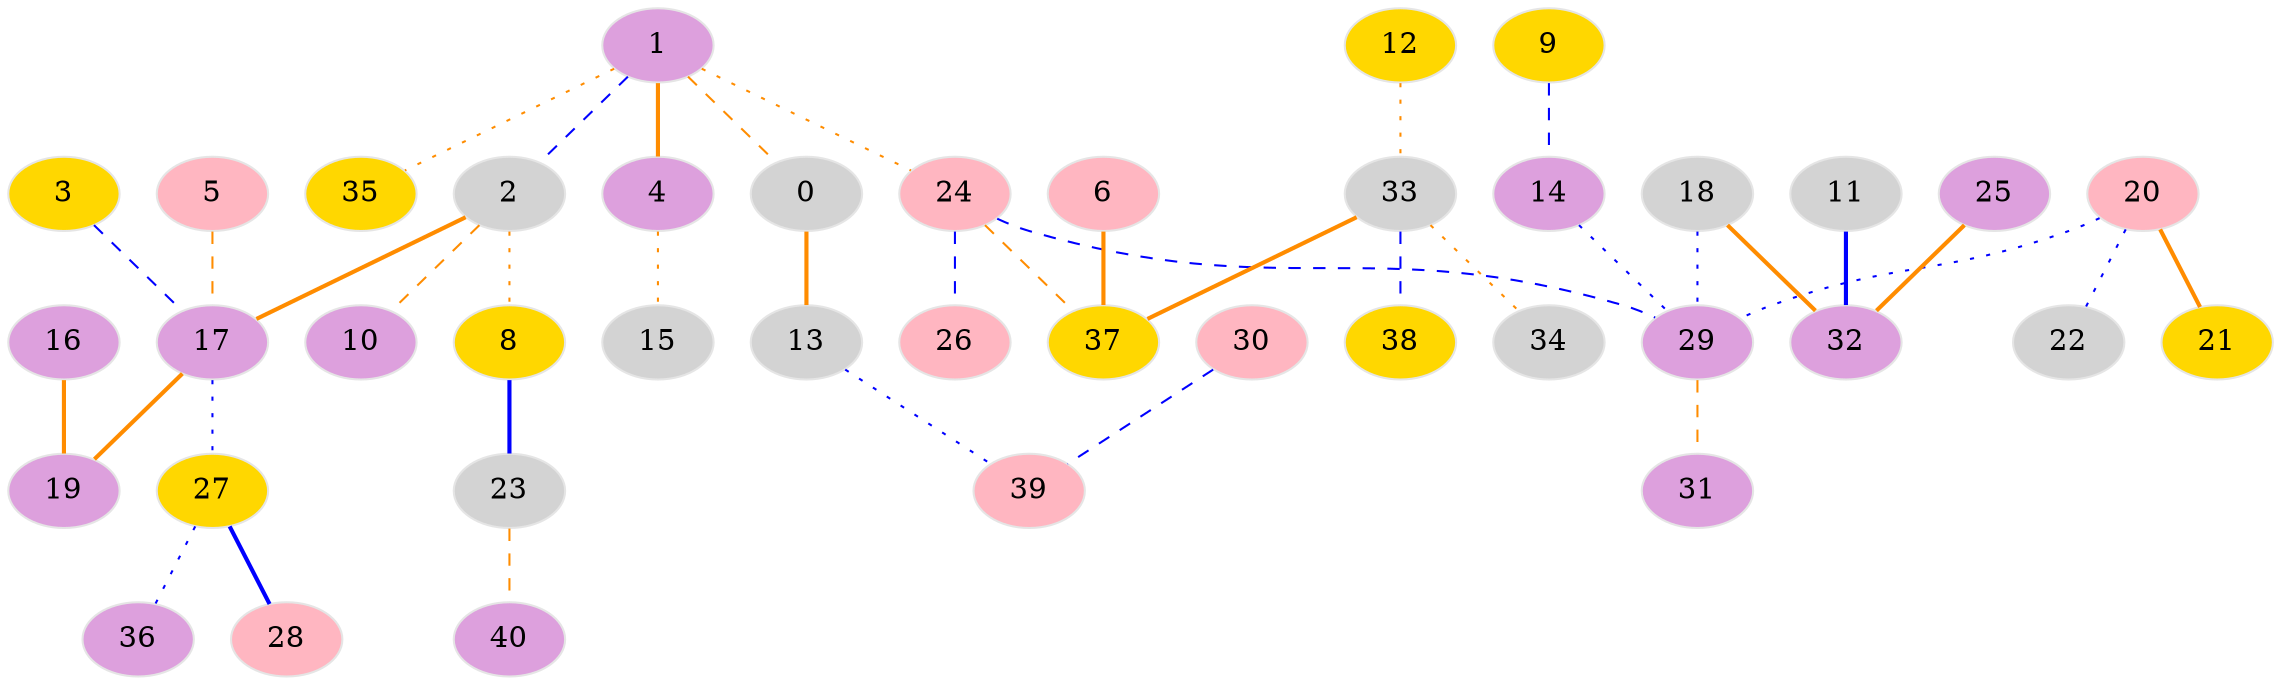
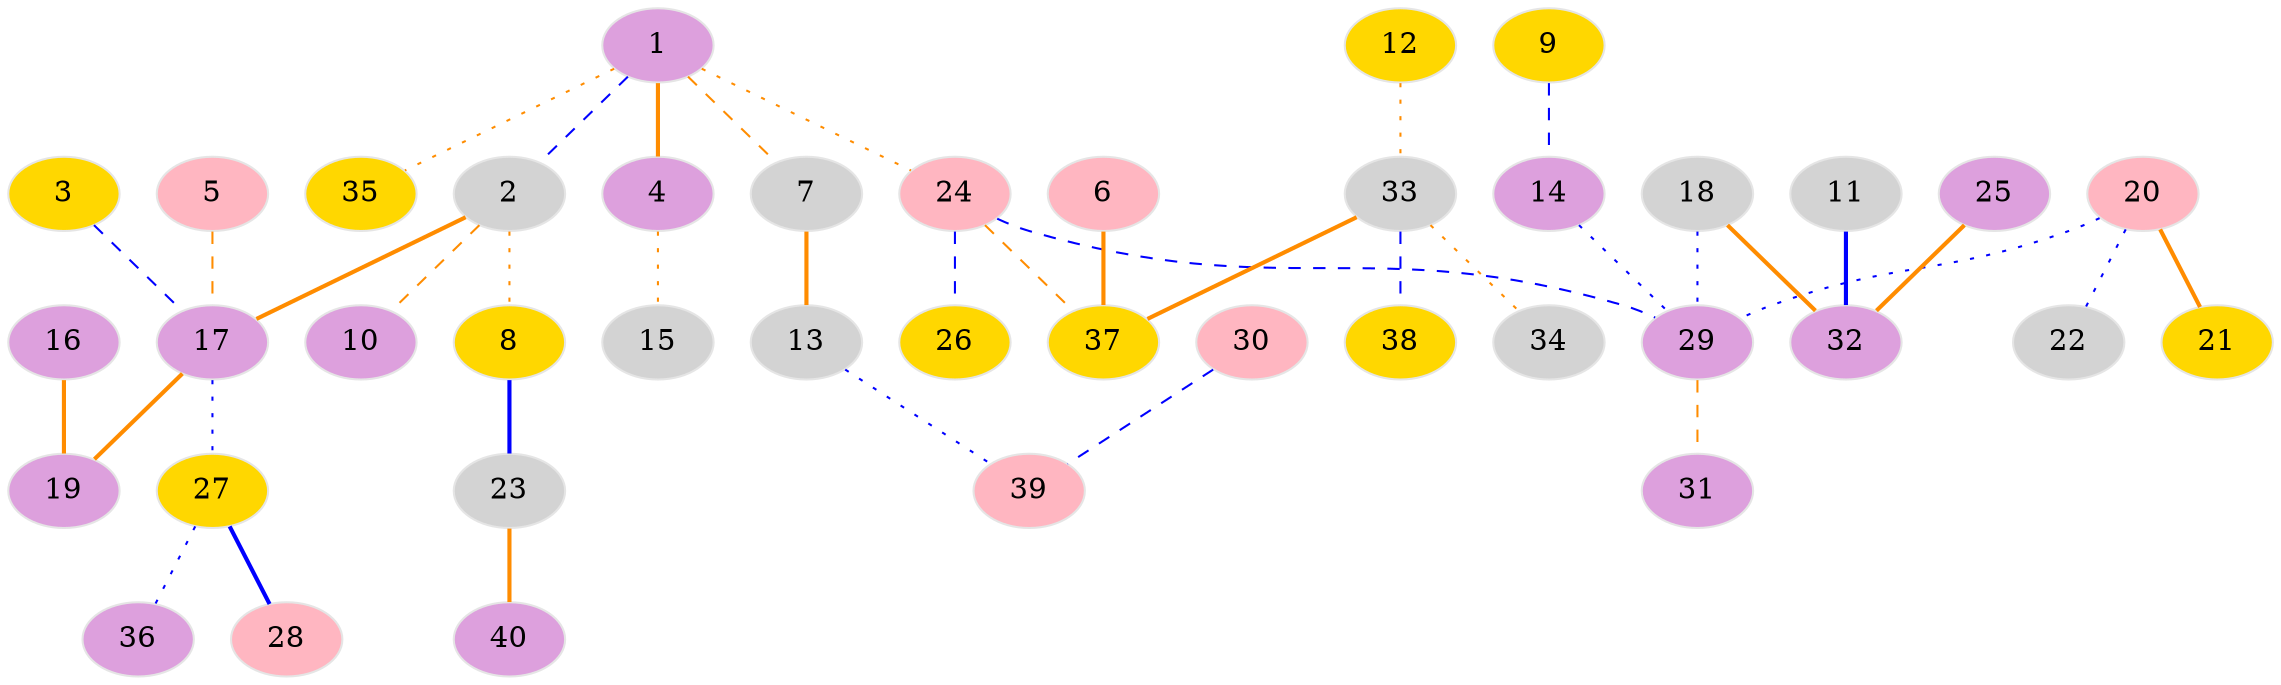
node "0": label "0" -> "7"
node "26": fillcolor lightpink -> gold
edge "23" -- "40": style dashed -> bold
